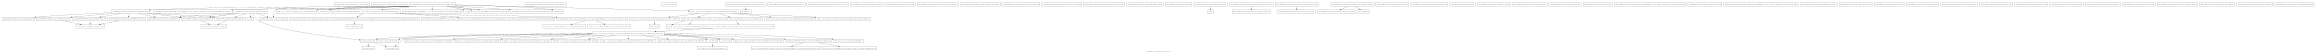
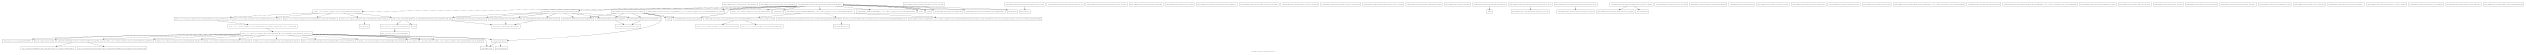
node "__gxx_personality_v0": removed
node "_ZN9LAMMPS_NS7Compute15remove_bias_allEv": removed
node "_ZN9LAMMPS_NS7Compute16restore_bias_allEv": removed
edge "__cxa_rethrow" -> "_ZN9__gnu_cxx11char_traitsIcE2eqERKcS3_": now "_ZN9__gnu_cxx11char_traitsIcE6lengthEPKc" -> "_ZN9__gnu_cxx11char_traitsIcE2eqERKcS3_"
